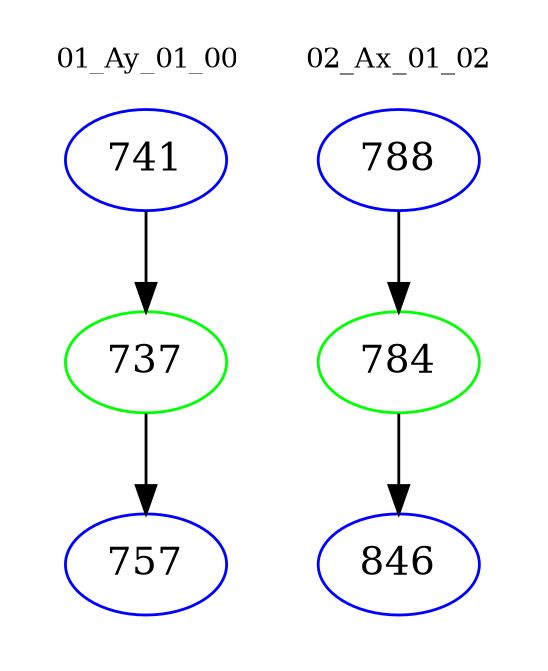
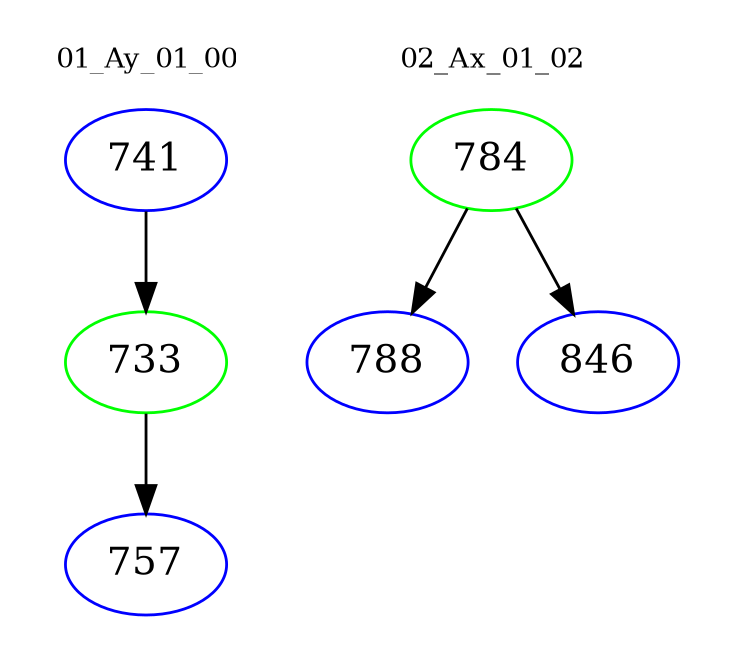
edge "788" -> "784": reversed
node "737": label "737" -> "733"
